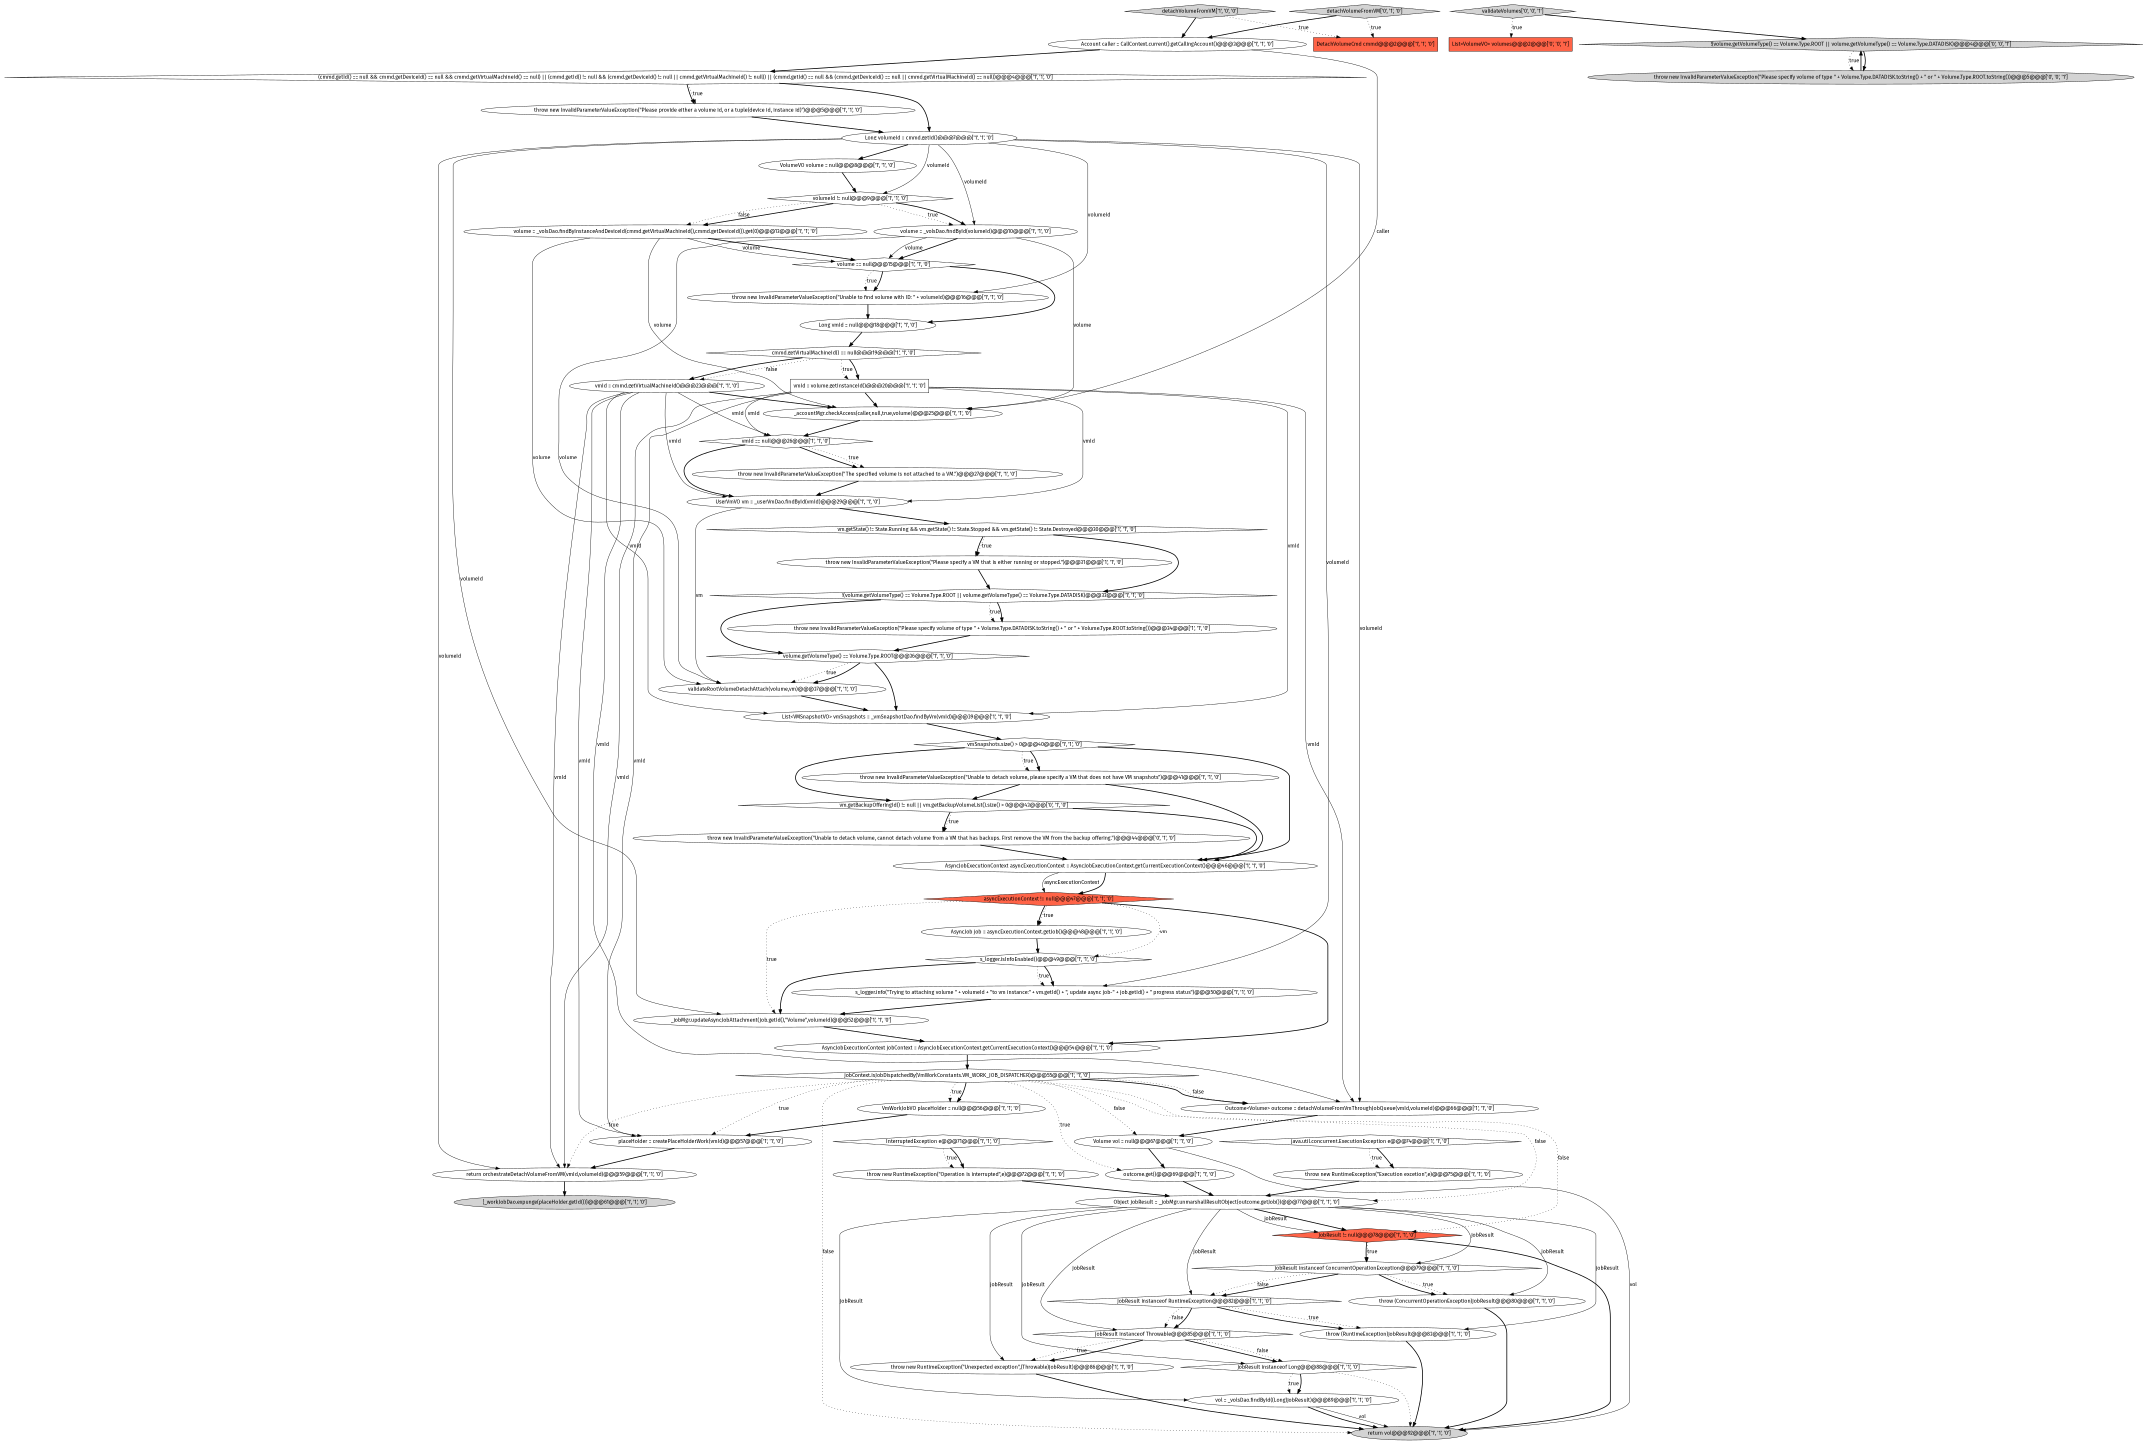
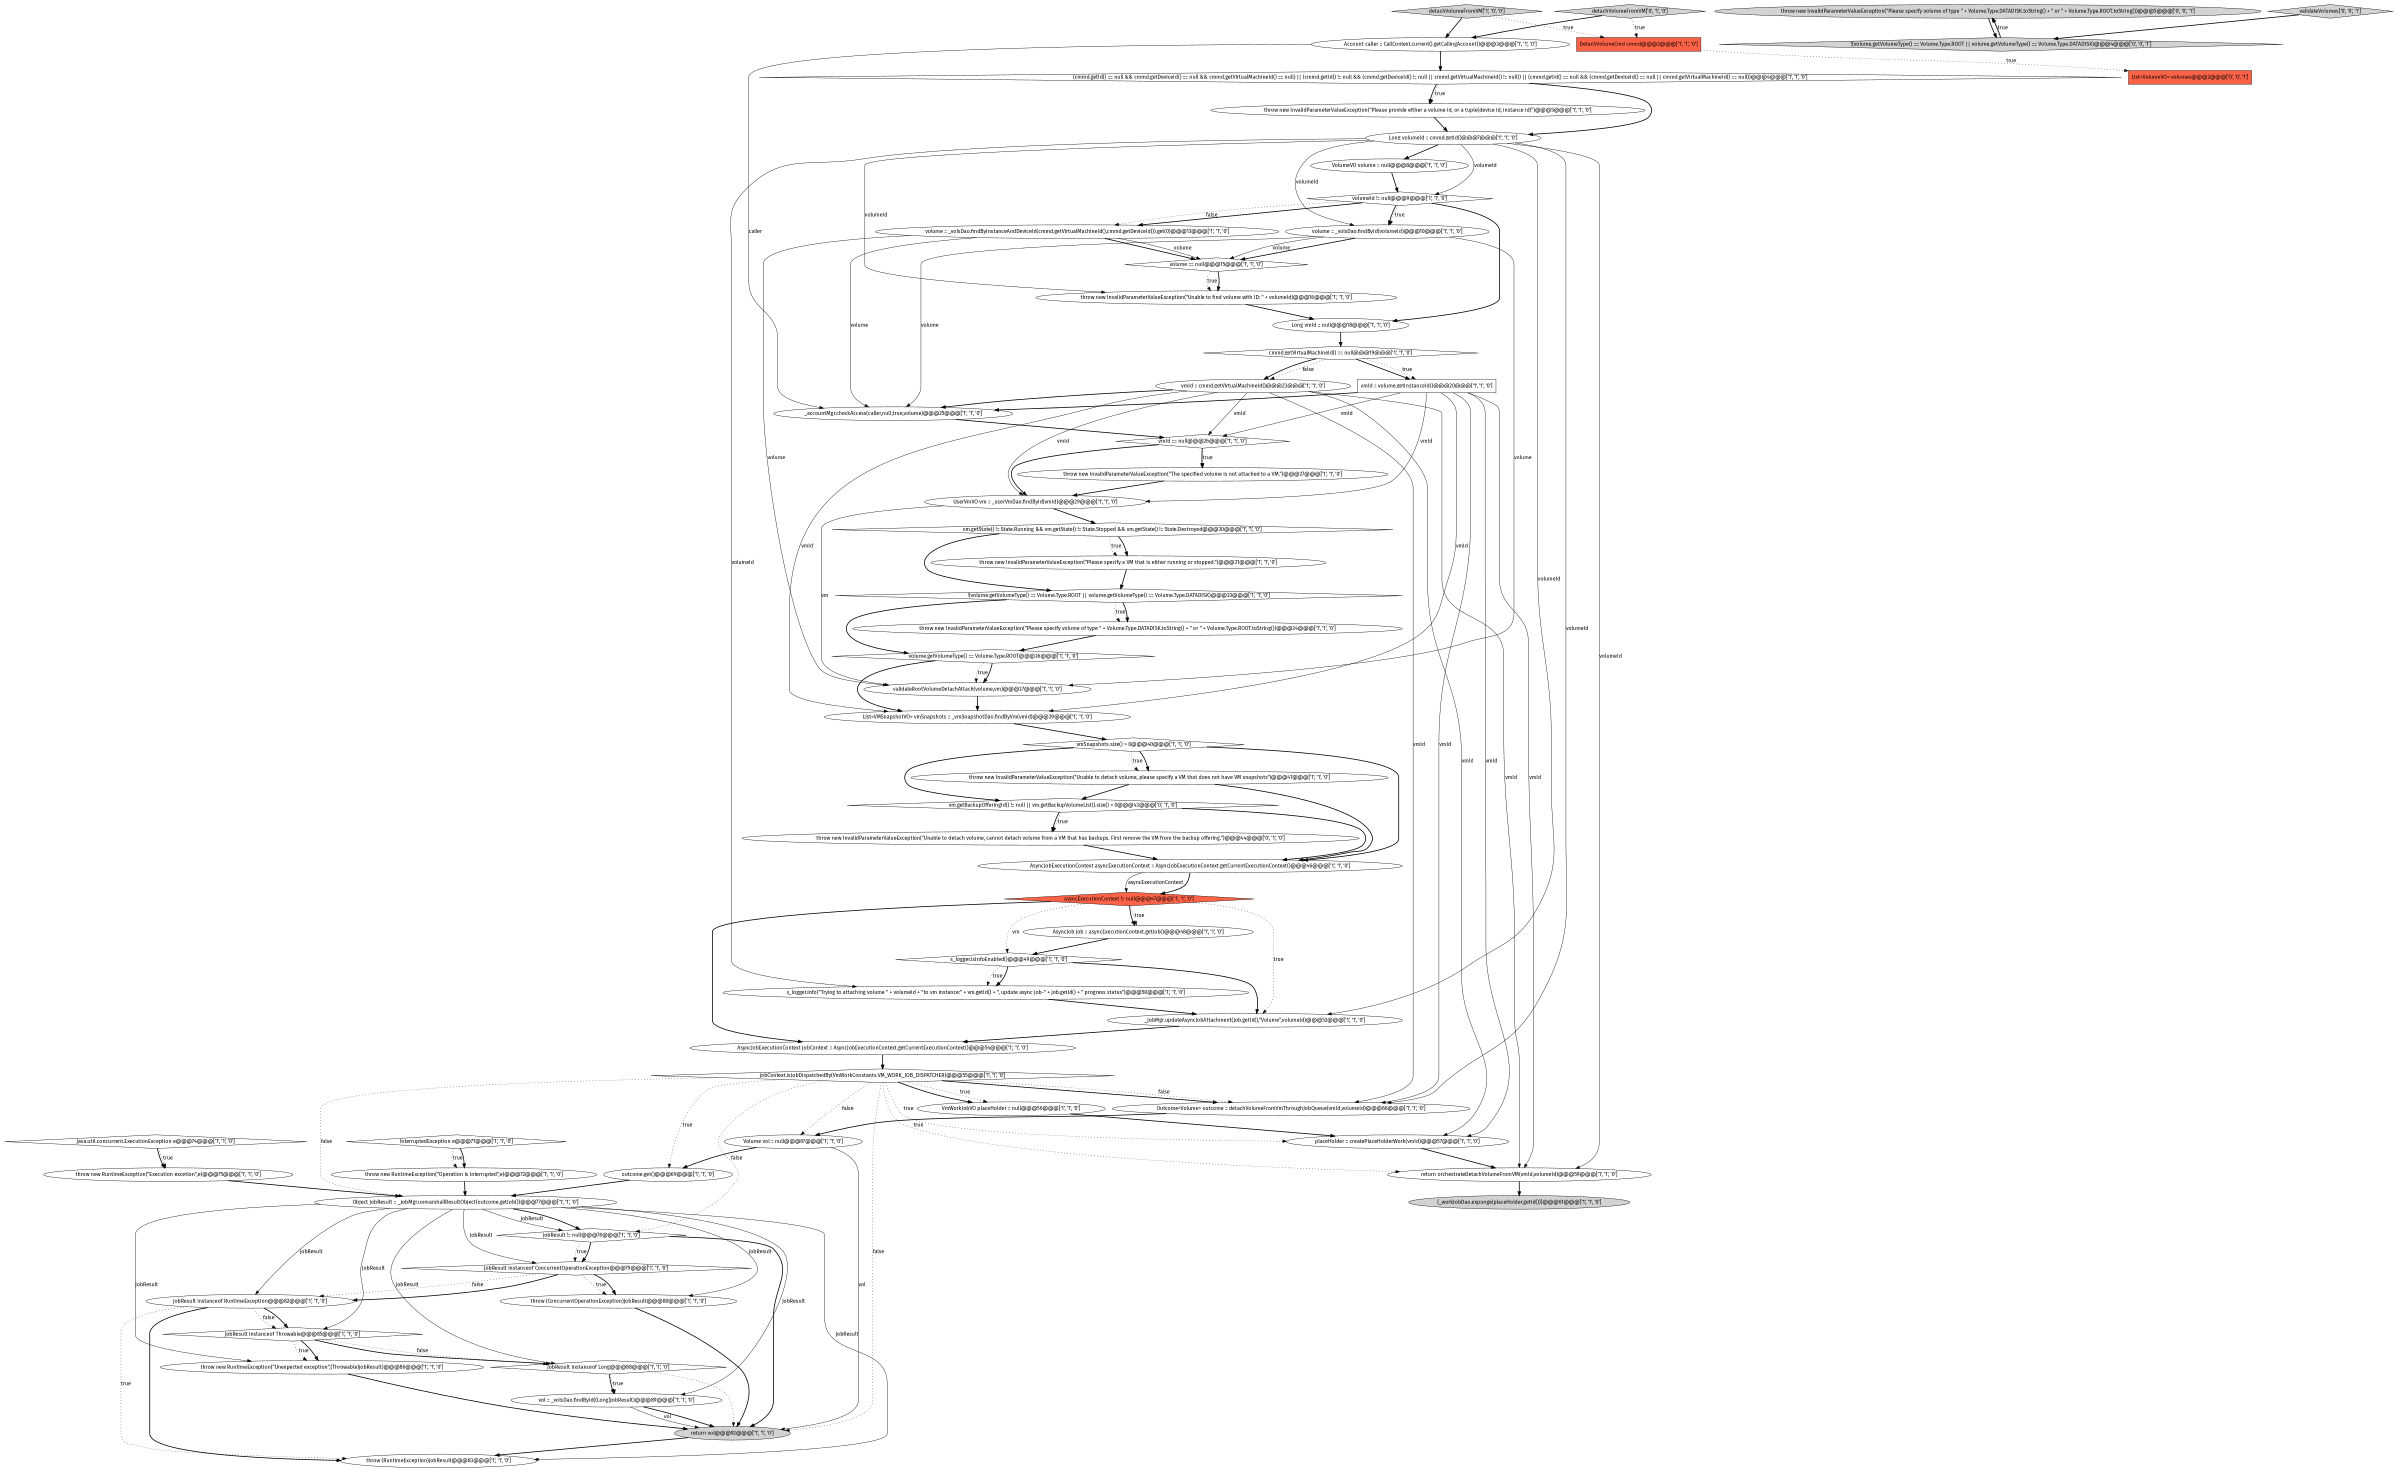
edge "validateVolumes['0', '0', '1']" -> "List<VolumeVO> volumes@@@2@@@['0', '0', '1']": now "DetachVolumeCmd cmmd@@@2@@@['1', '1', '0']" -> "List<VolumeVO> volumes@@@2@@@['0', '0', '1']"
edge "volume == null@@@15@@@['1', '1', '0']" -> "Long vmId = null@@@18@@@['1', '1', '0']": now "volumeId != null@@@9@@@['1', '1', '0']" -> "Long vmId = null@@@18@@@['1', '1', '0']"
node "jobResult != null@@@78@@@['1', '1', '0']": fillcolor tomato -> white
node "jobResult instanceof RuntimeException@@@82@@@['1', '1', '0']": shape diamond -> ellipse
edge "throw (RuntimeException)jobResult@@@83@@@['1', '1', '0']" -> "return vol@@@92@@@['1', '1', '0']": reversed
